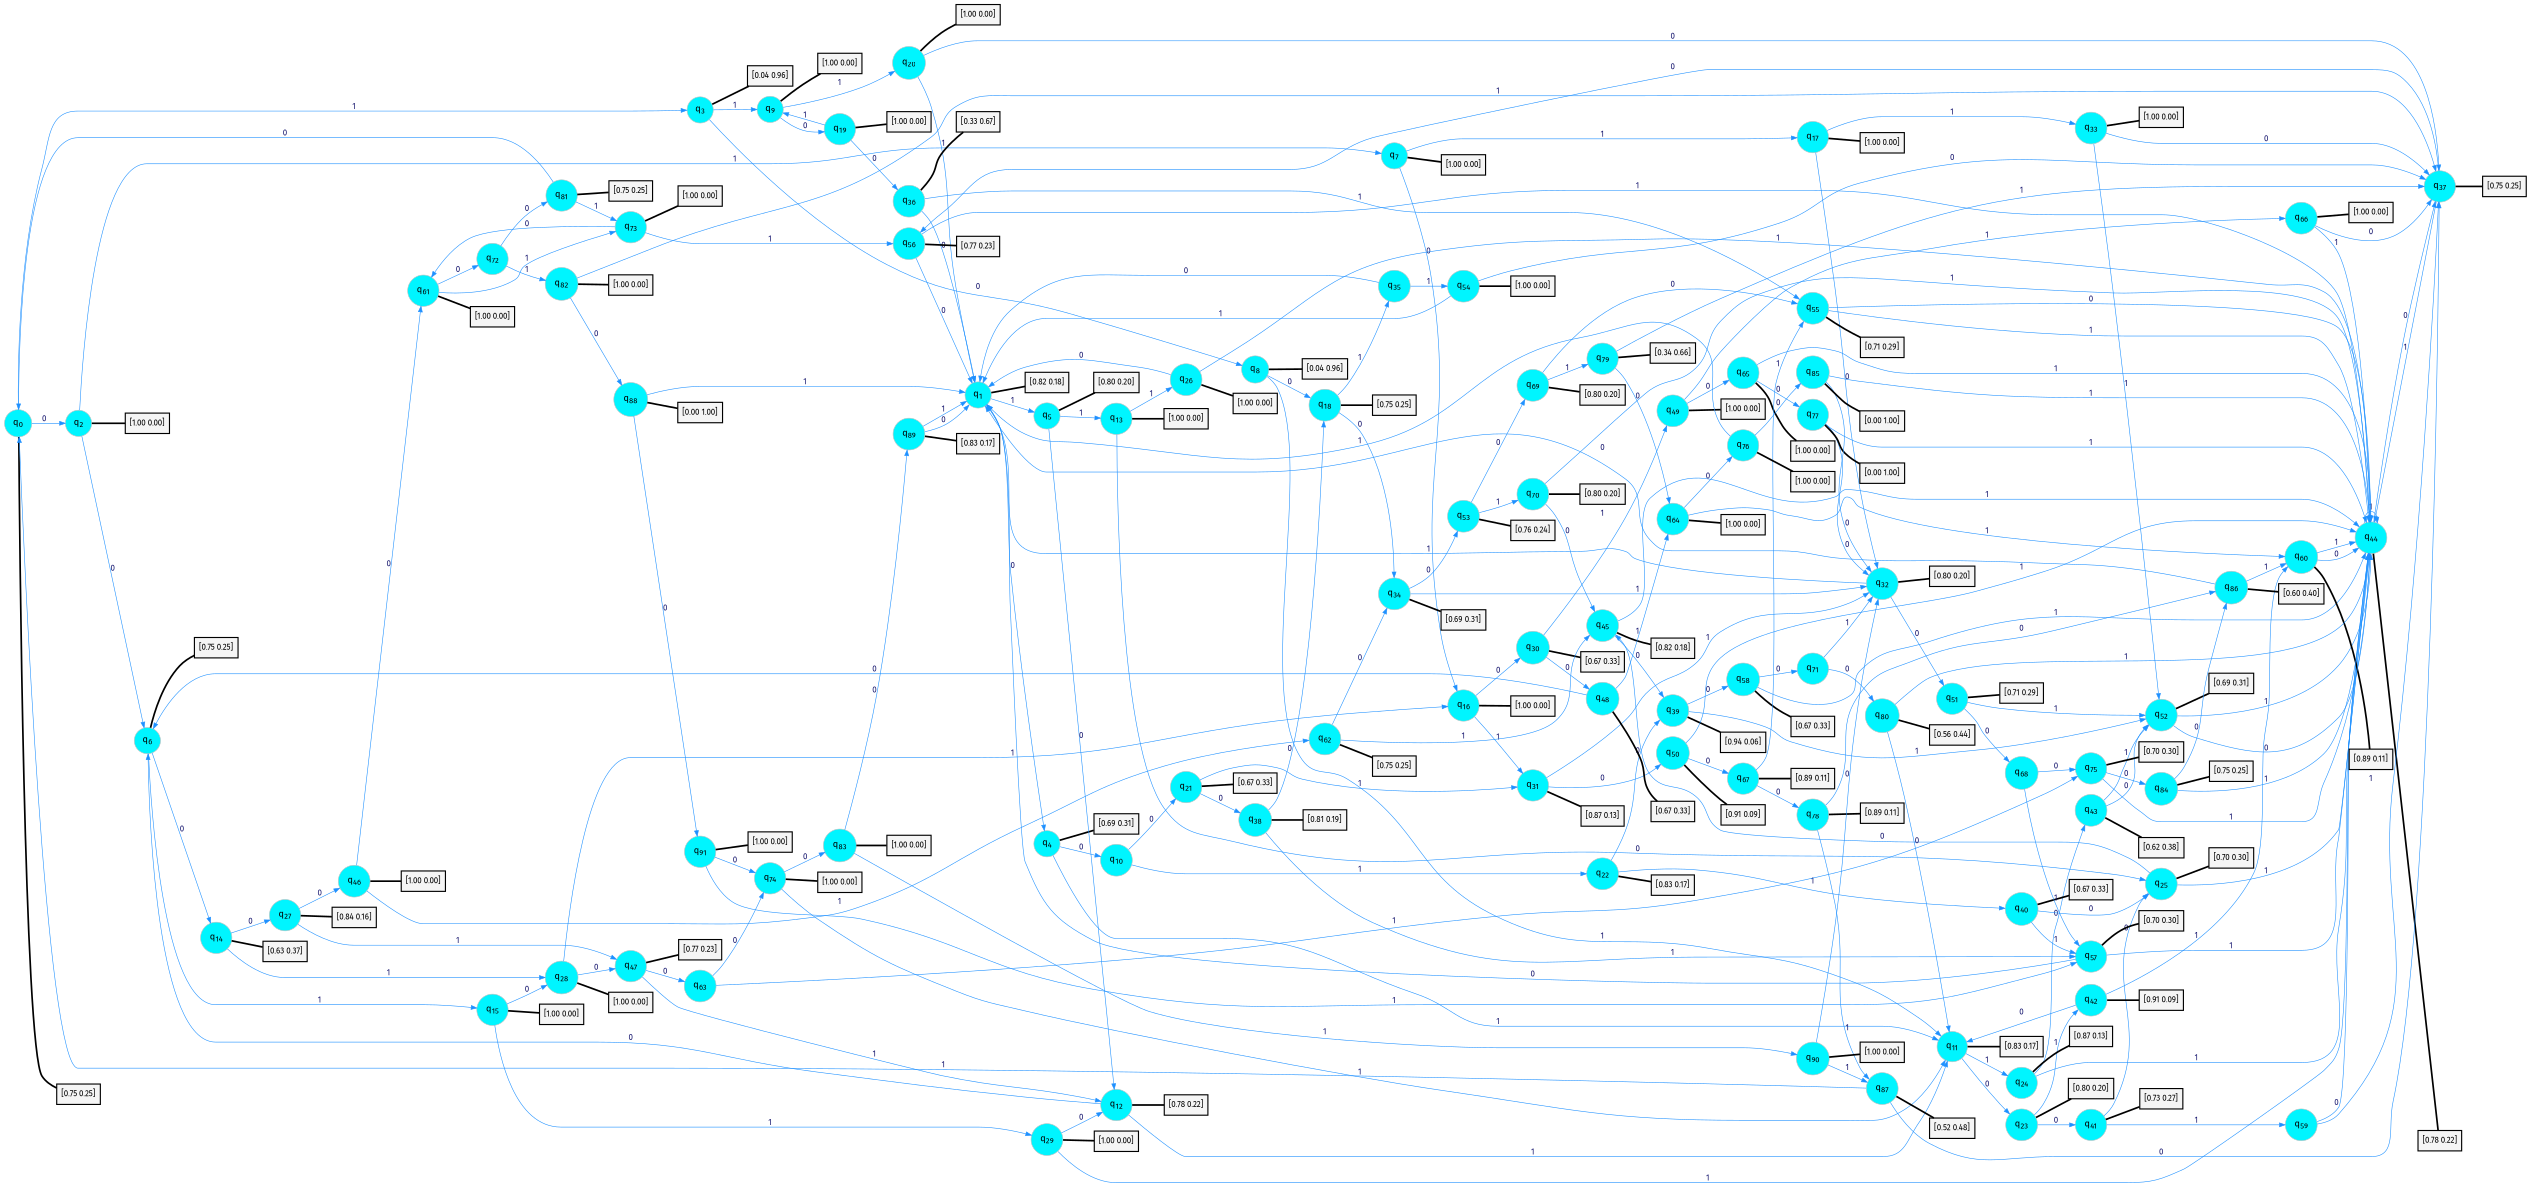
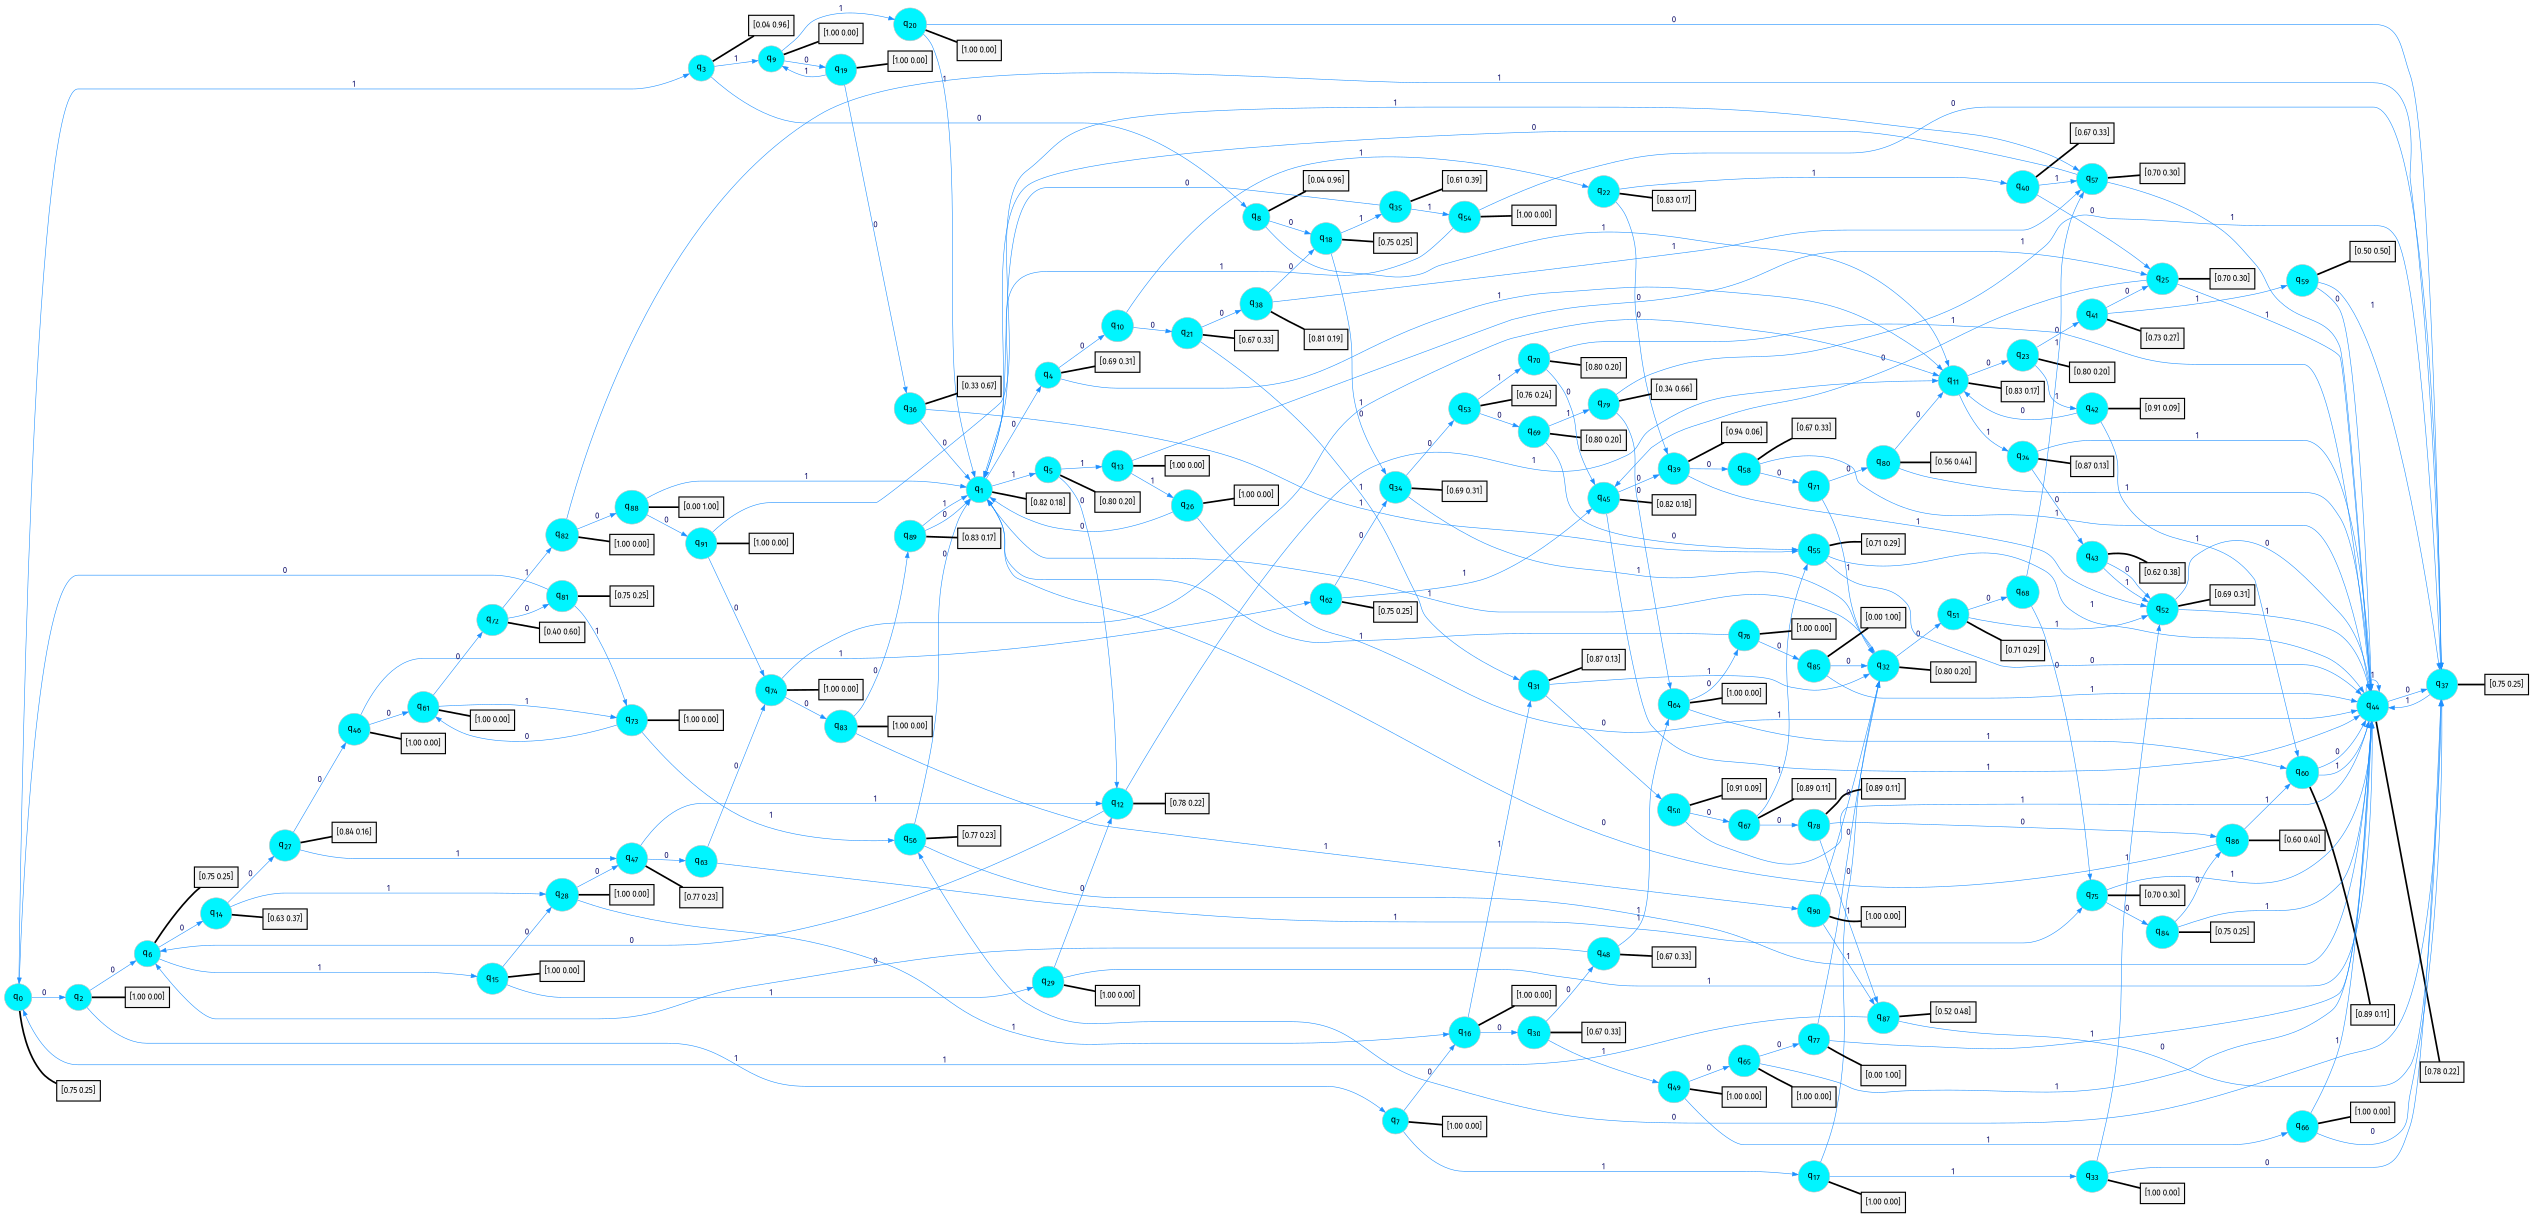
node "[0.61 0.39]": added
node "[0.50 0.50]": added
node "[0.40 0.60]": added
